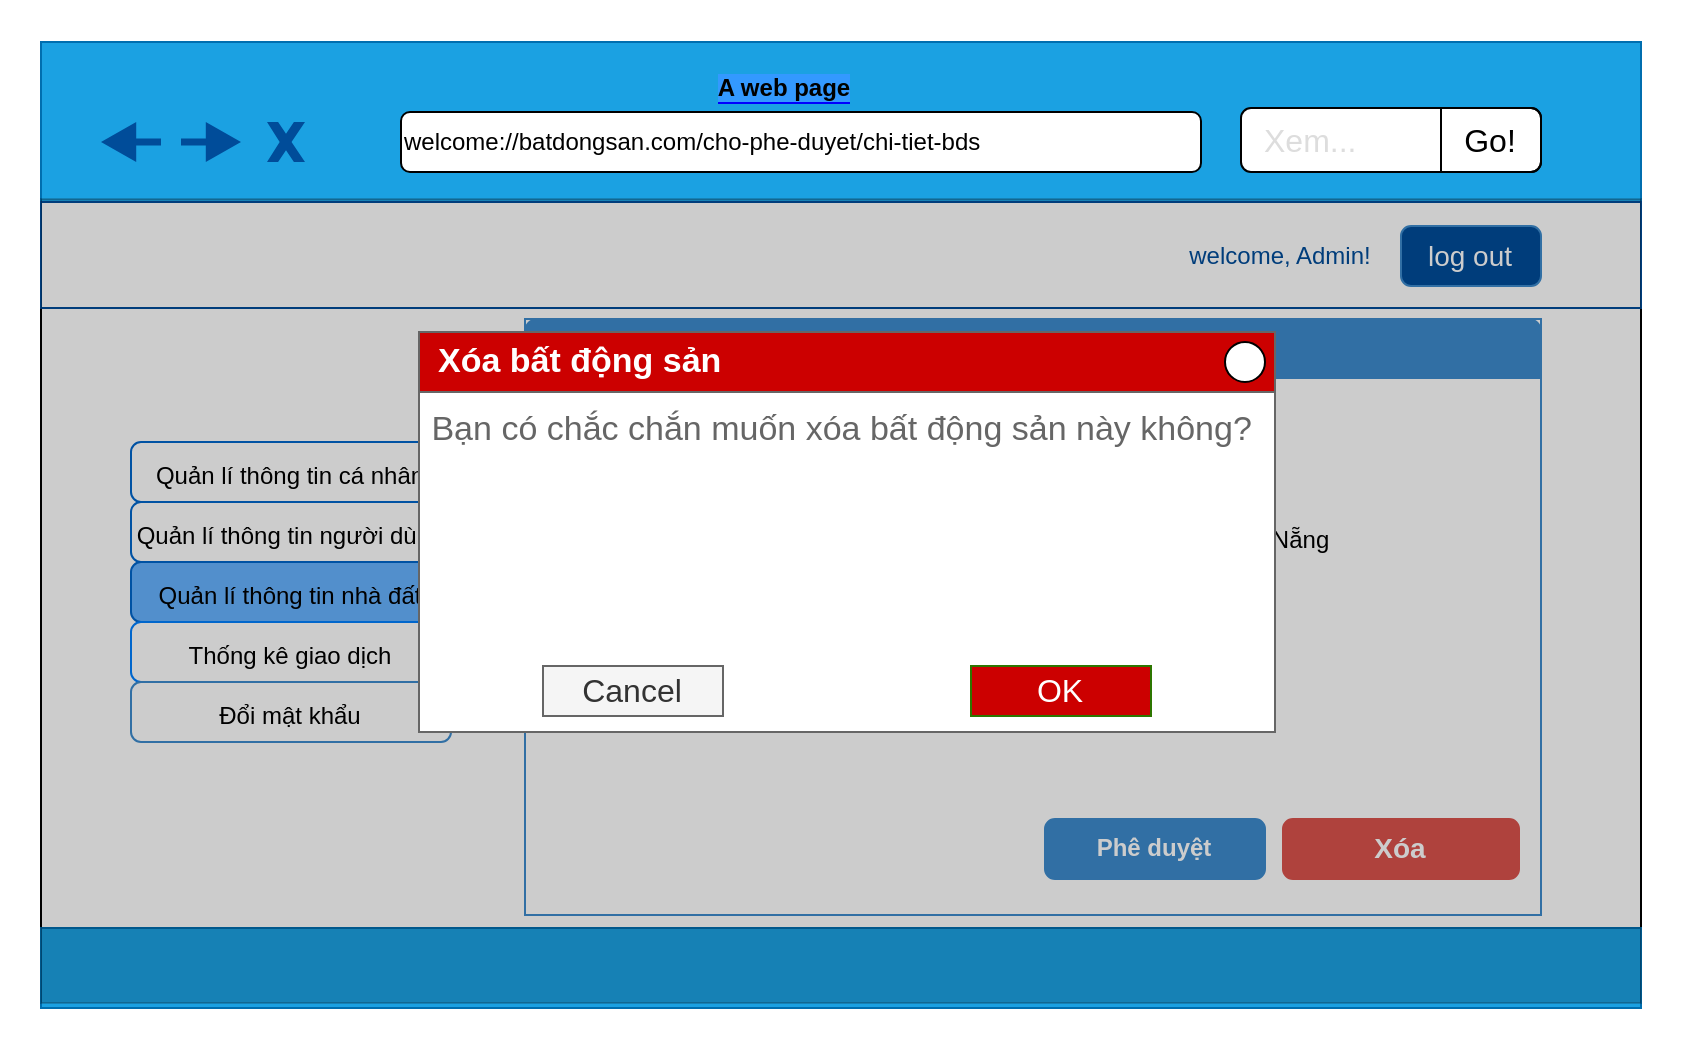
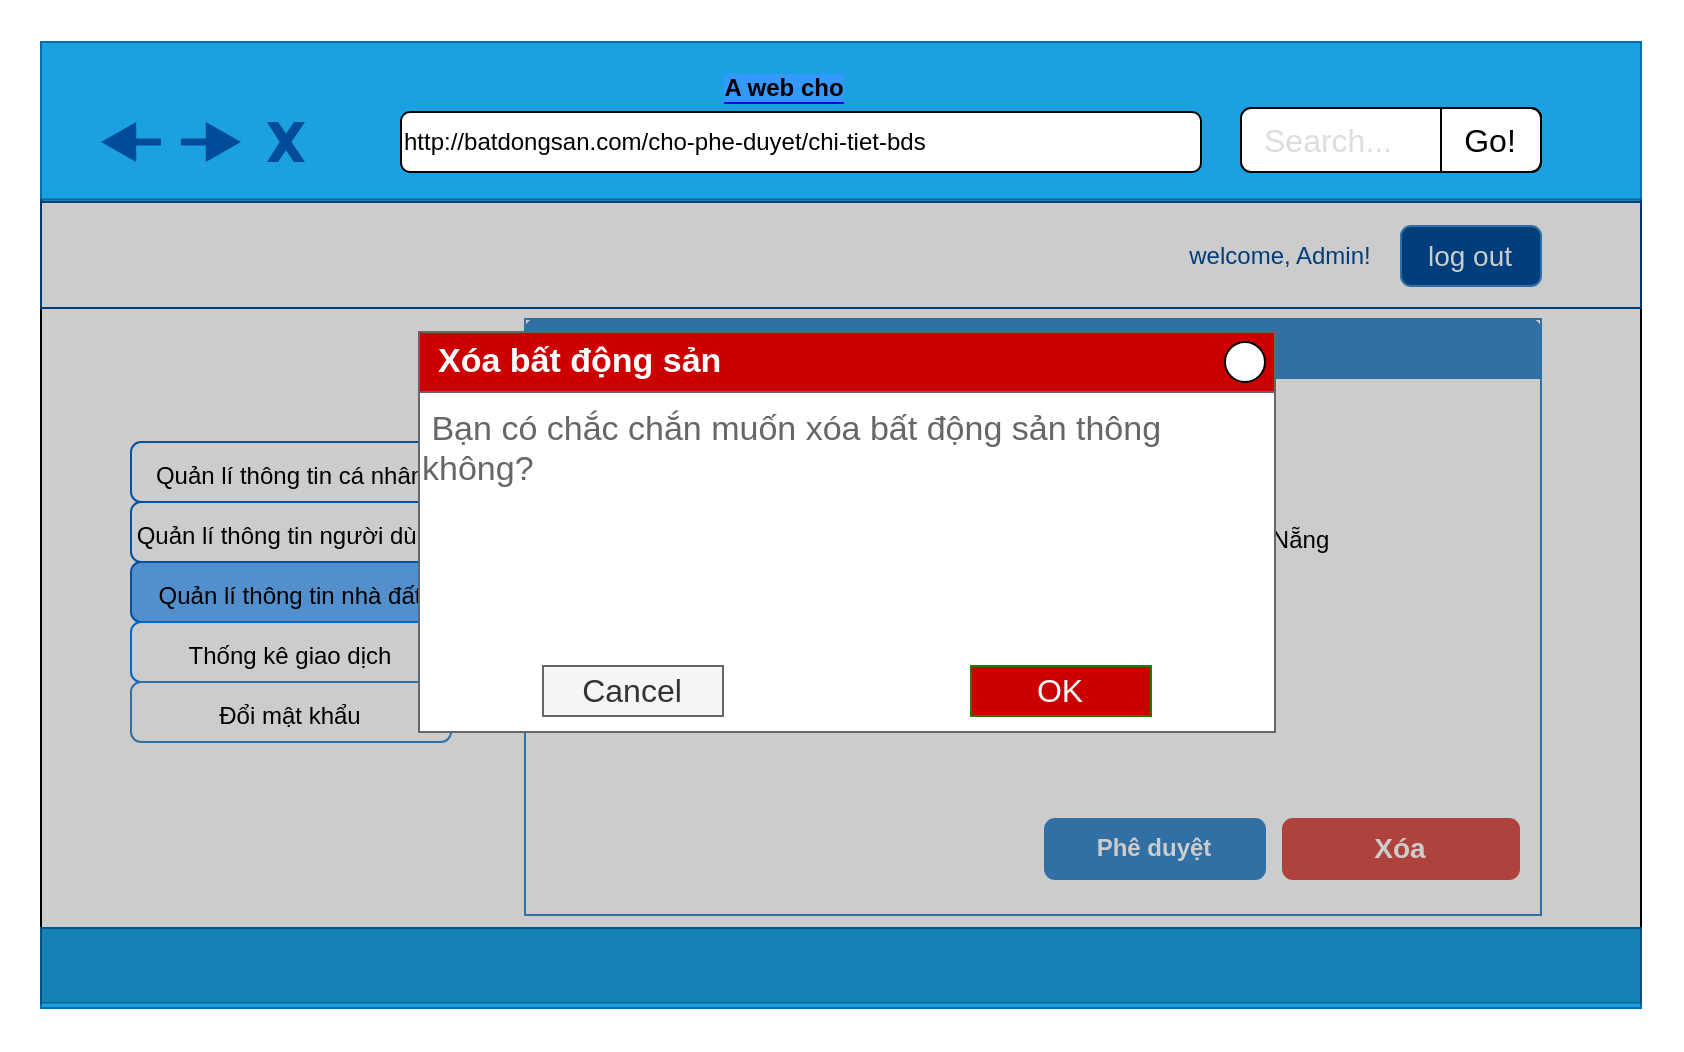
node "A web page": label "A web page" -> "A web cho"
node "Xem...": label "Xem..." -> "Search..."
node "welcome://batdongsan.com/cho-phe-duyet/chi-tiet-bds": label "welcome://batdongsan.com/cho-phe-duyet/chi-tiet-bds" -> "http://batdongsan.com/cho-phe-duyet/chi-tiet-bds"
node "Bạn có chắc chắn muốn xóa bất động sản này không?": label "Bạn có chắc chắn muốn xóa bất động sản này không?" -> "Bạn có chắc chắn muốn xóa bất động sản thông không?"
